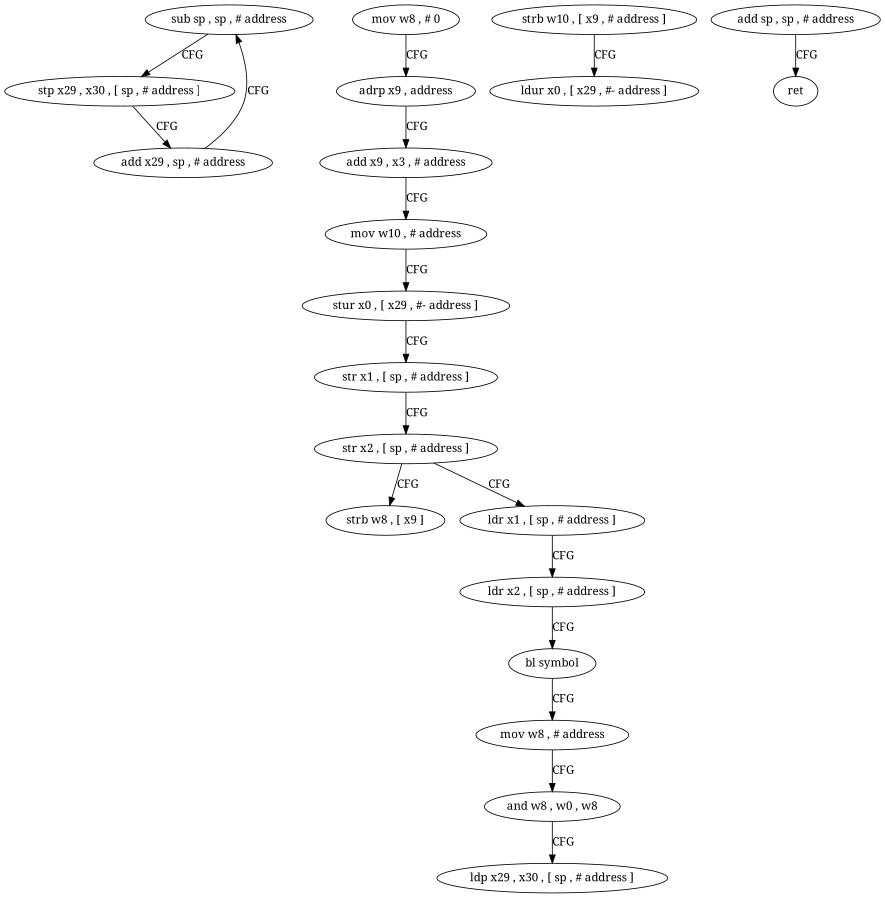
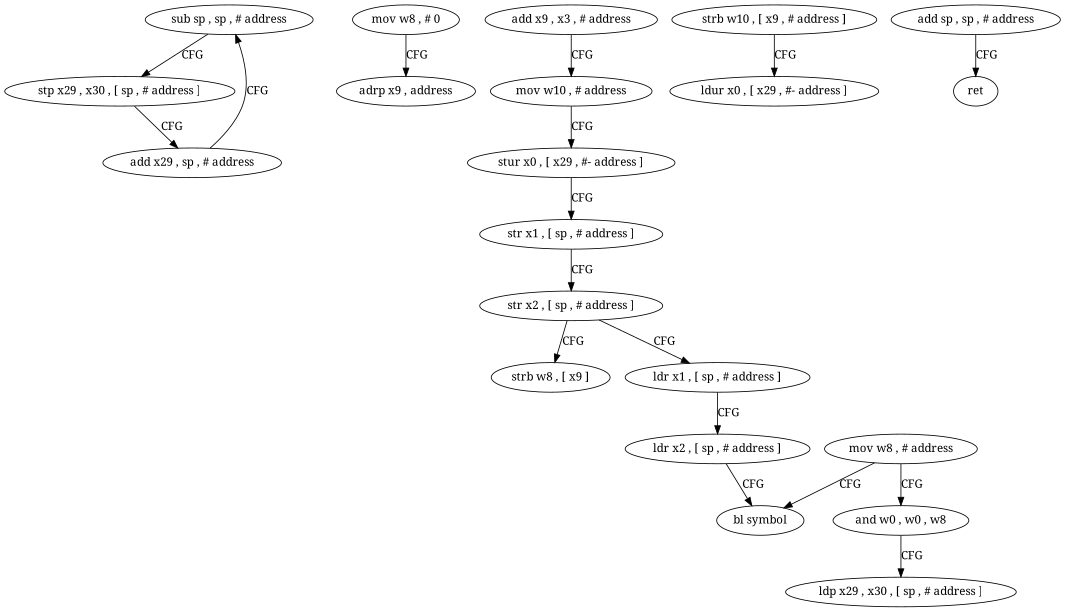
edge "adrp x9 , address" -> "add x9 , x3 , # address": removed, label "CFG"
edge "bl symbol" -> "mov w8 , # address": reversed
node "and w8 , w0 , w8": label "and w8 , w0 , w8" -> "and w0 , w0 , w8"
